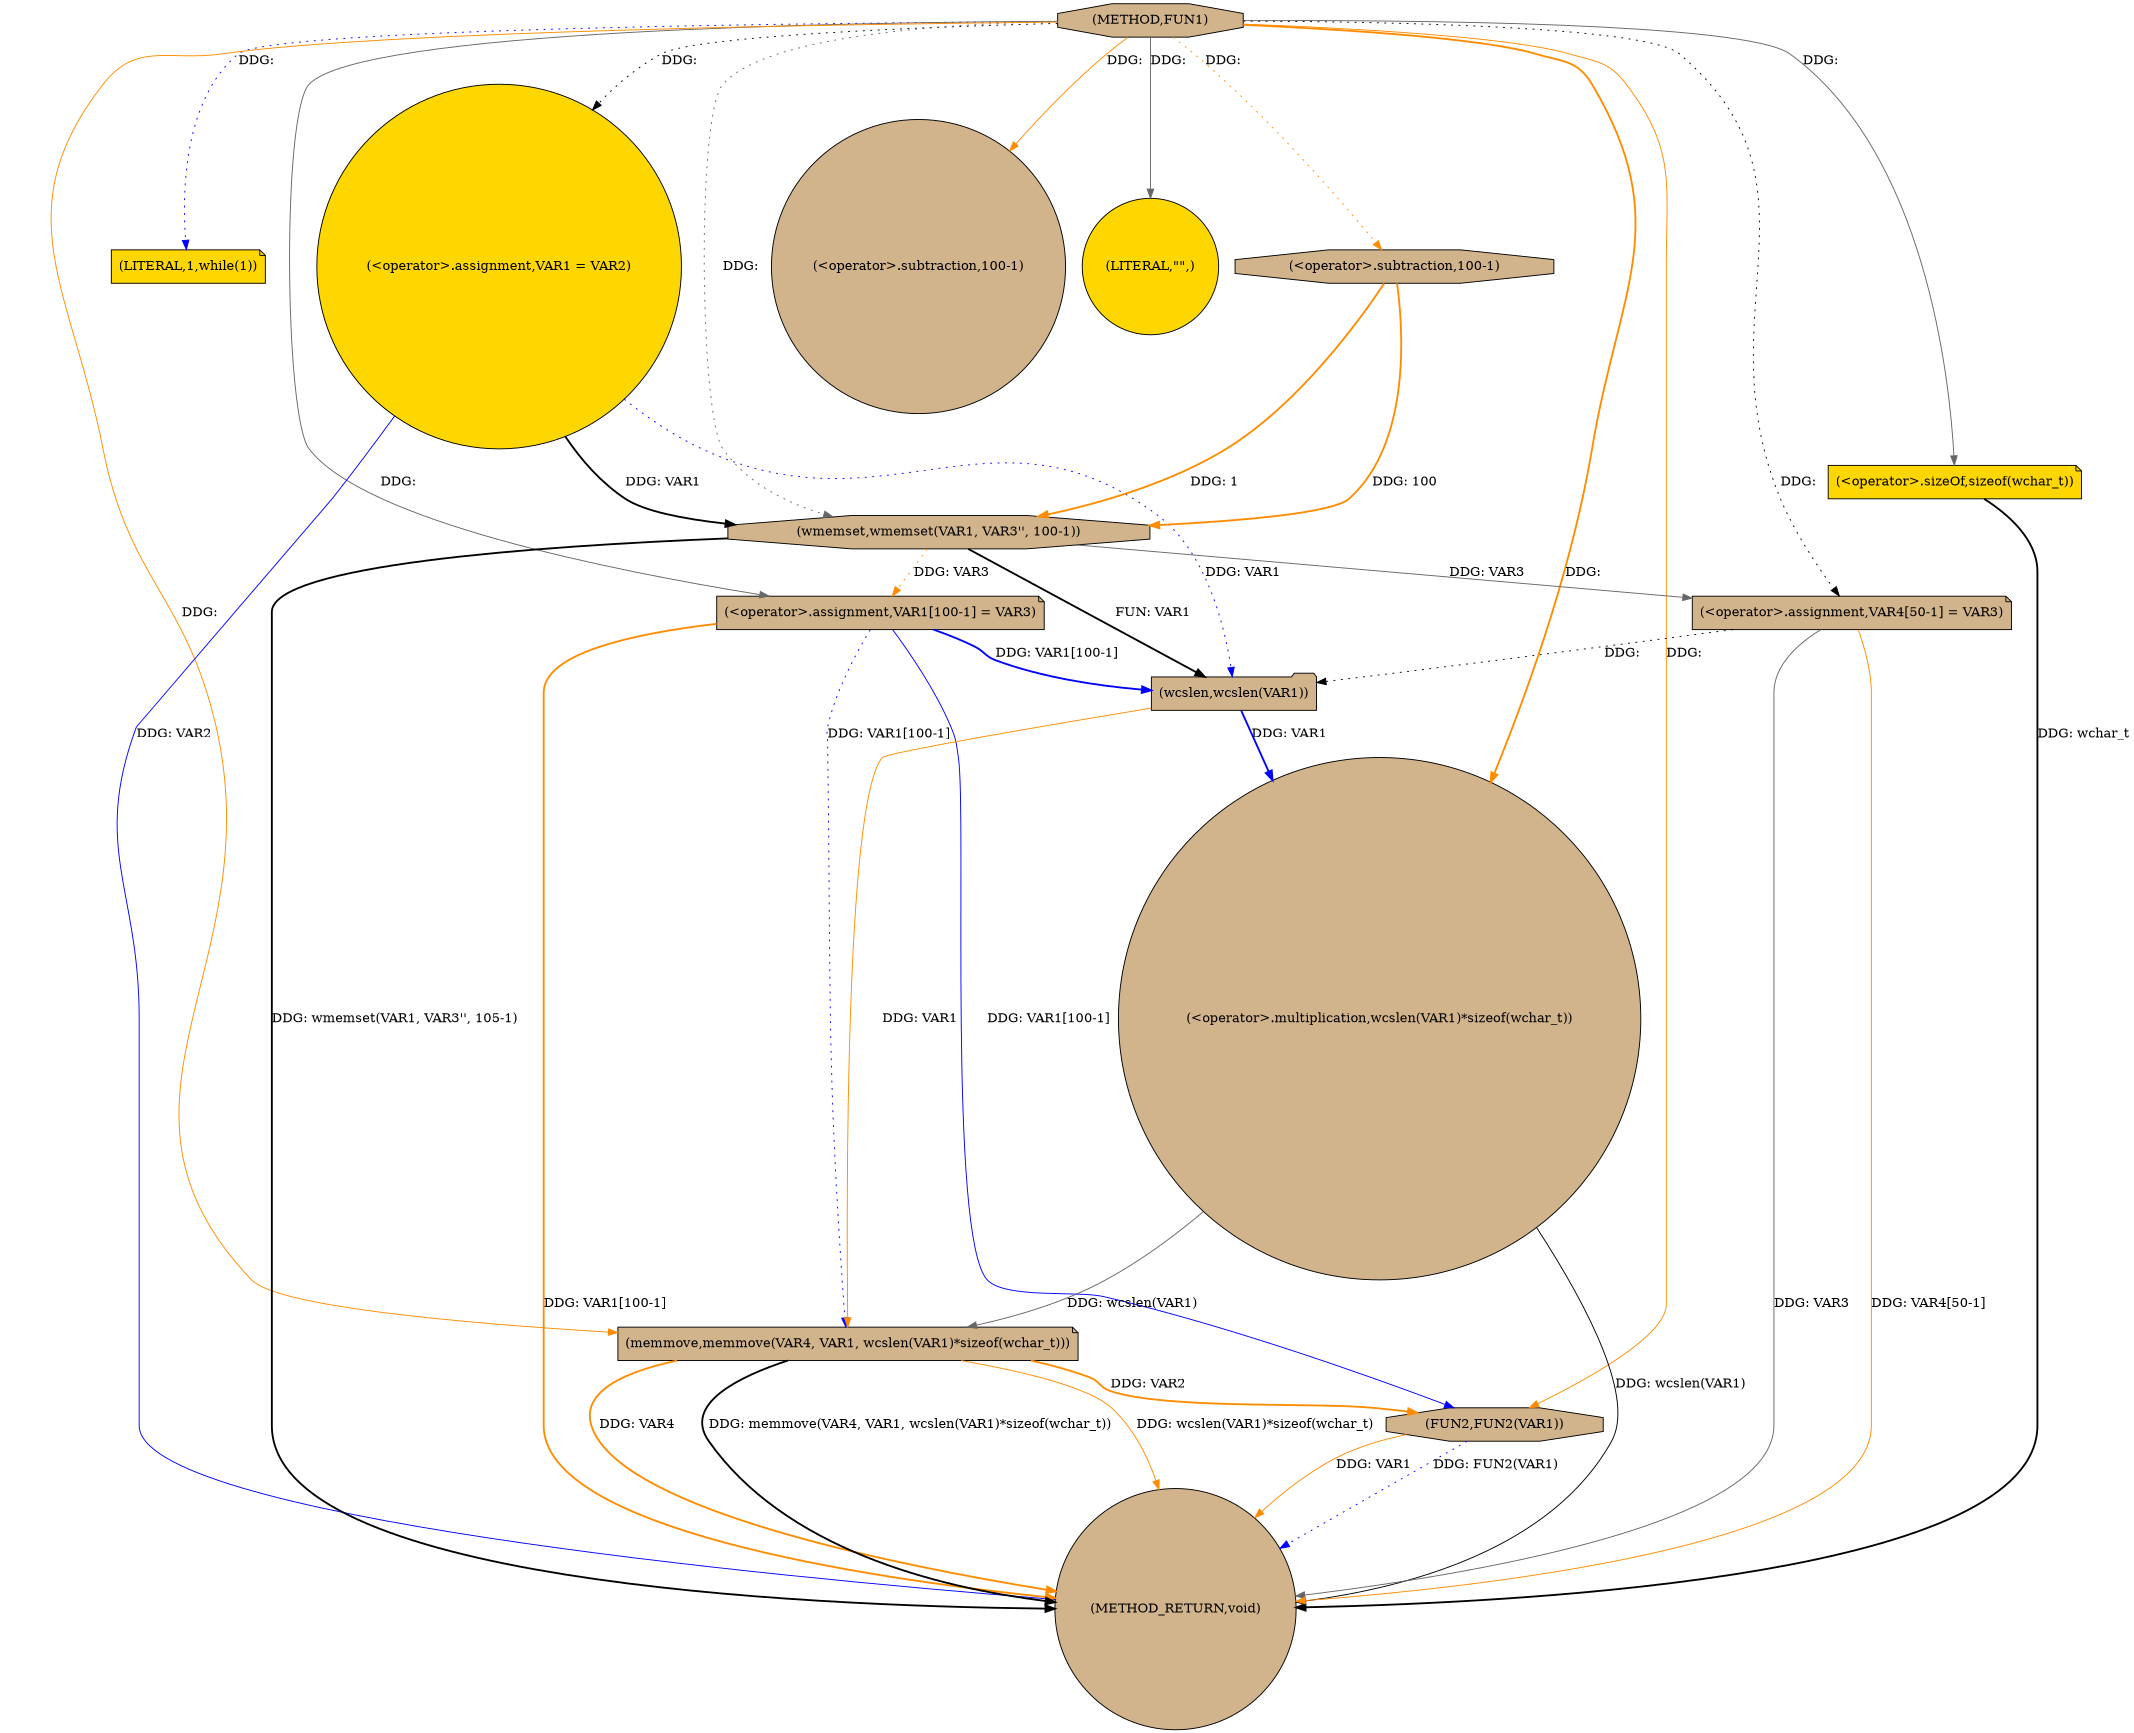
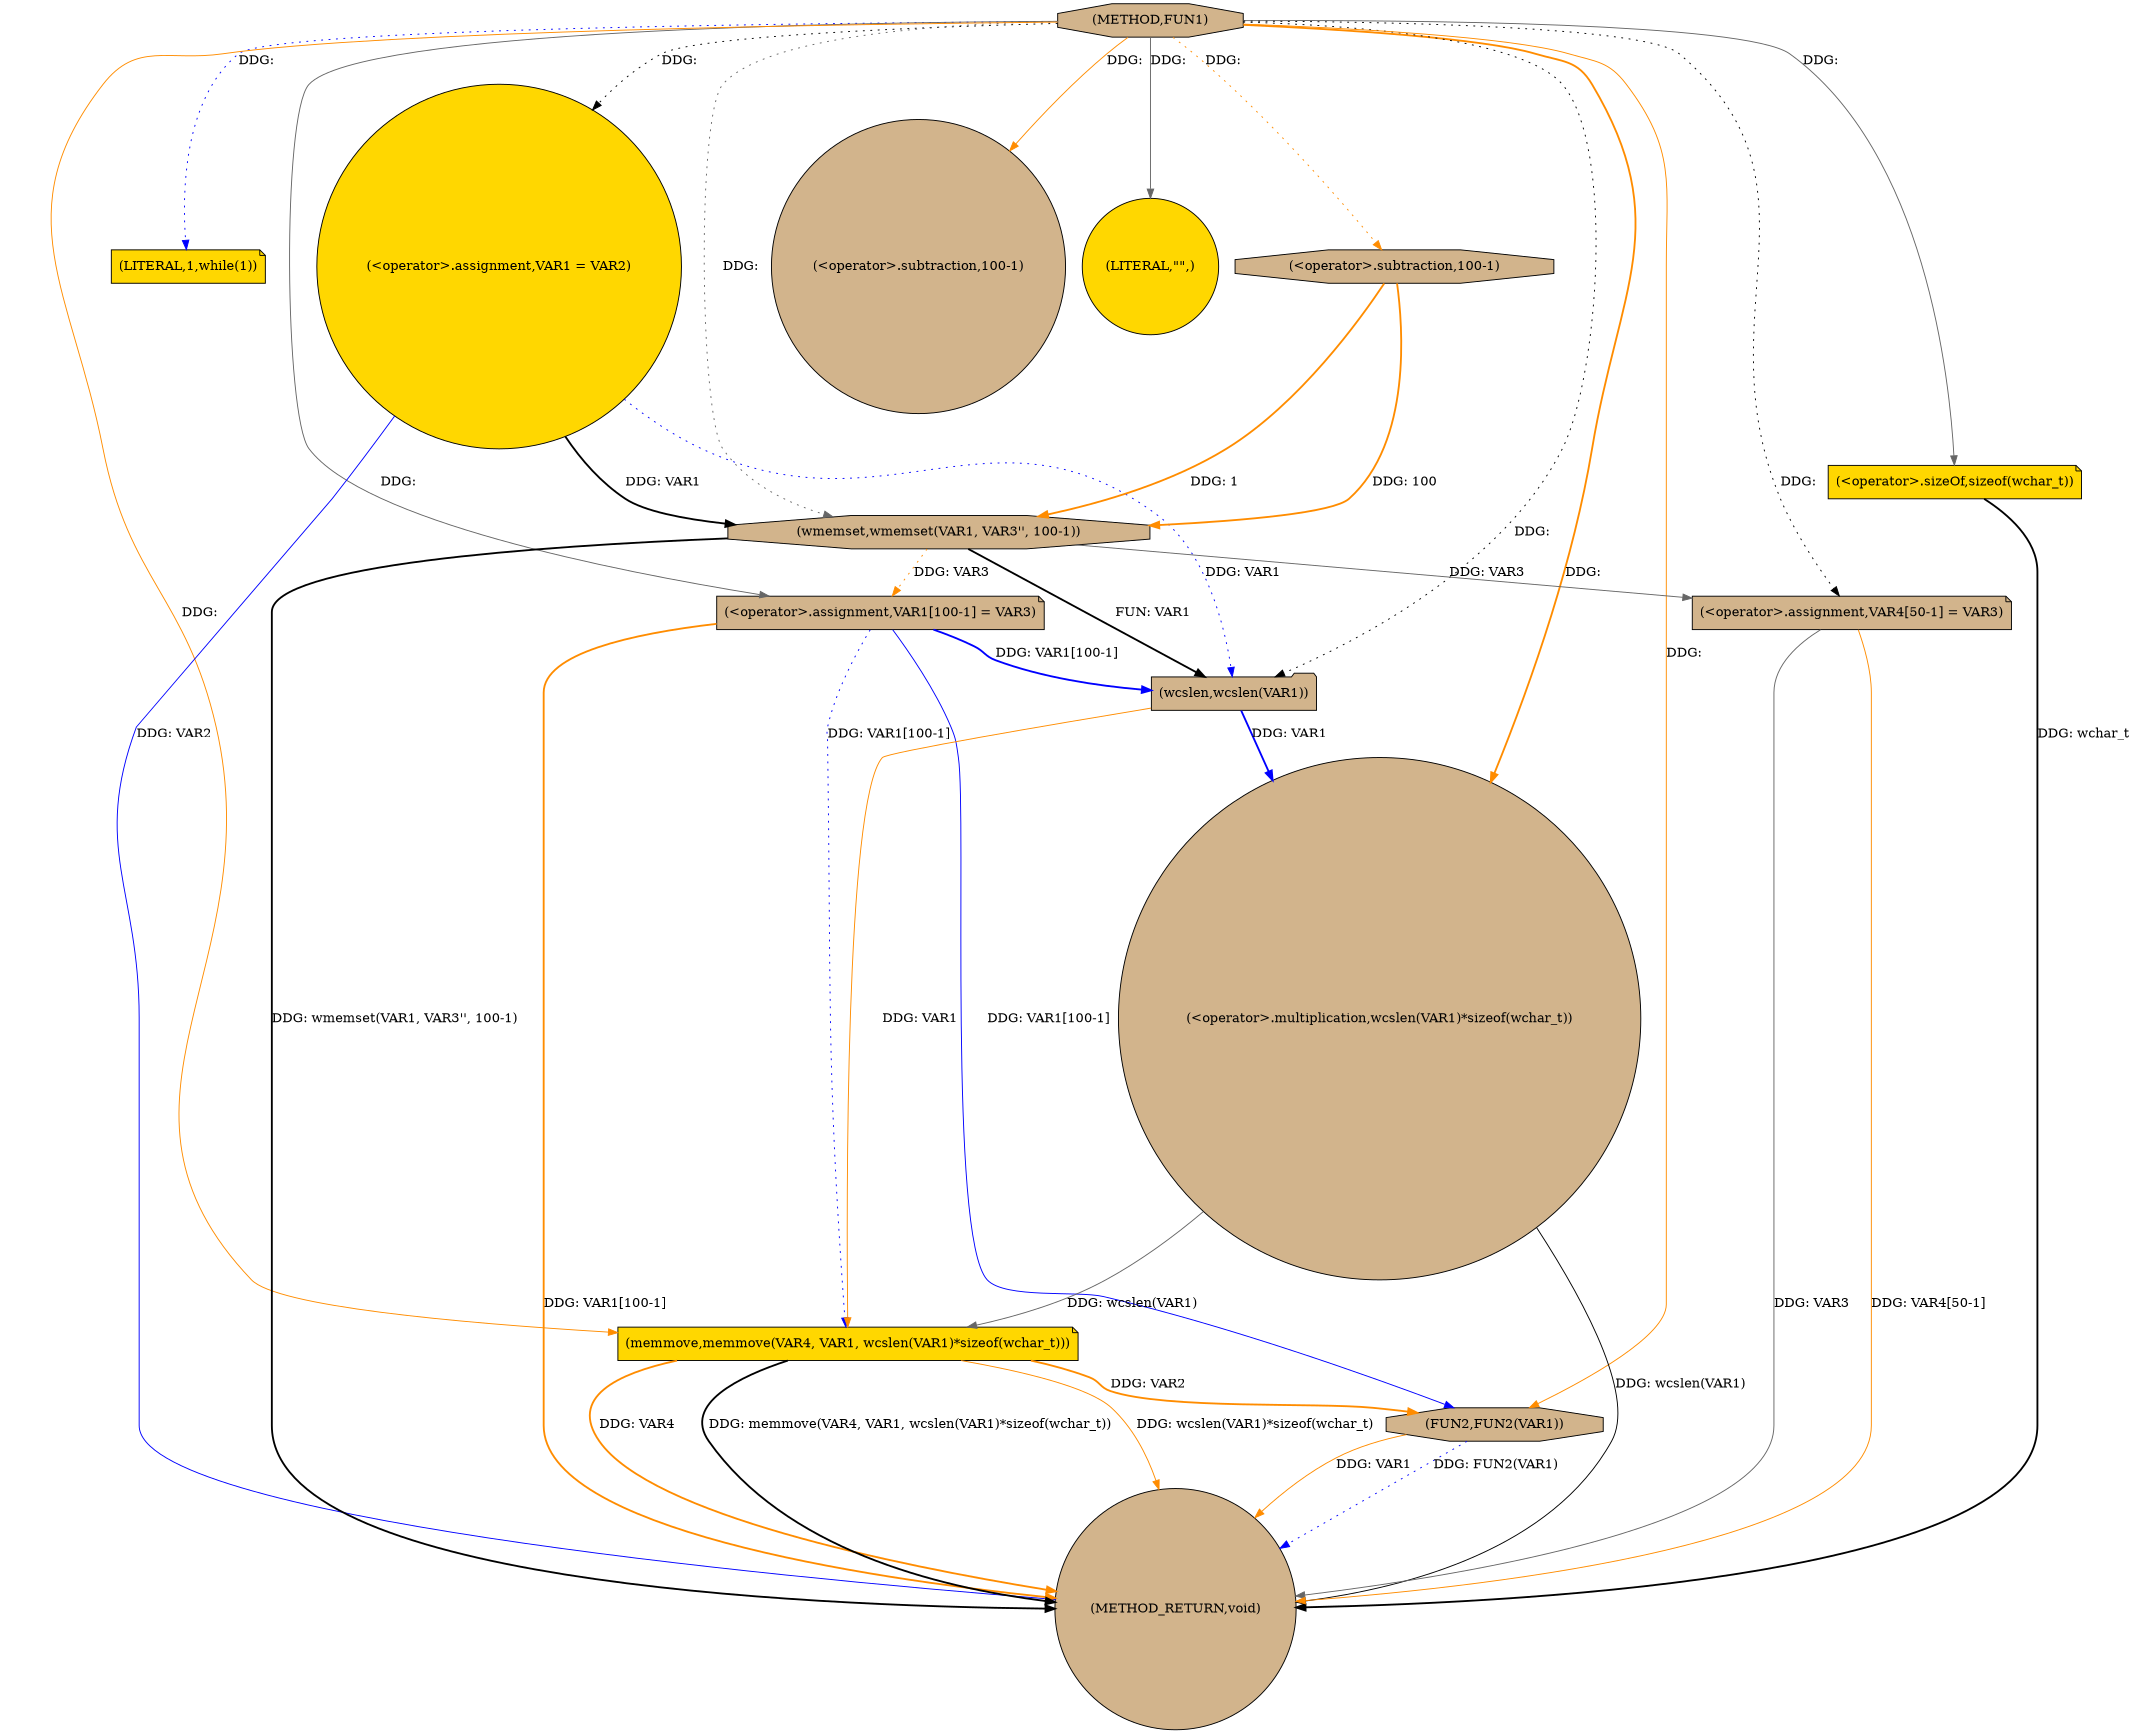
edge "(<operator>.assignment,VAR4[50-1] = VAR3)" -> "(wcslen,wcslen(VAR1))": now "(METHOD,FUN1)" -> "(wcslen,wcslen(VAR1))"
edge "(wmemset,wmemset(VAR1, VAR3'', 100-1))" -> "(METHOD_RETURN,void)": label "DDG: wmemset(VAR1, VAR3'', 105-1)" -> "DDG: wmemset(VAR1, VAR3'', 100-1)"
node "(memmove,memmove(VAR4, VAR1, wcslen(VAR1)*sizeof(wchar_t)))": fillcolor tan -> gold
